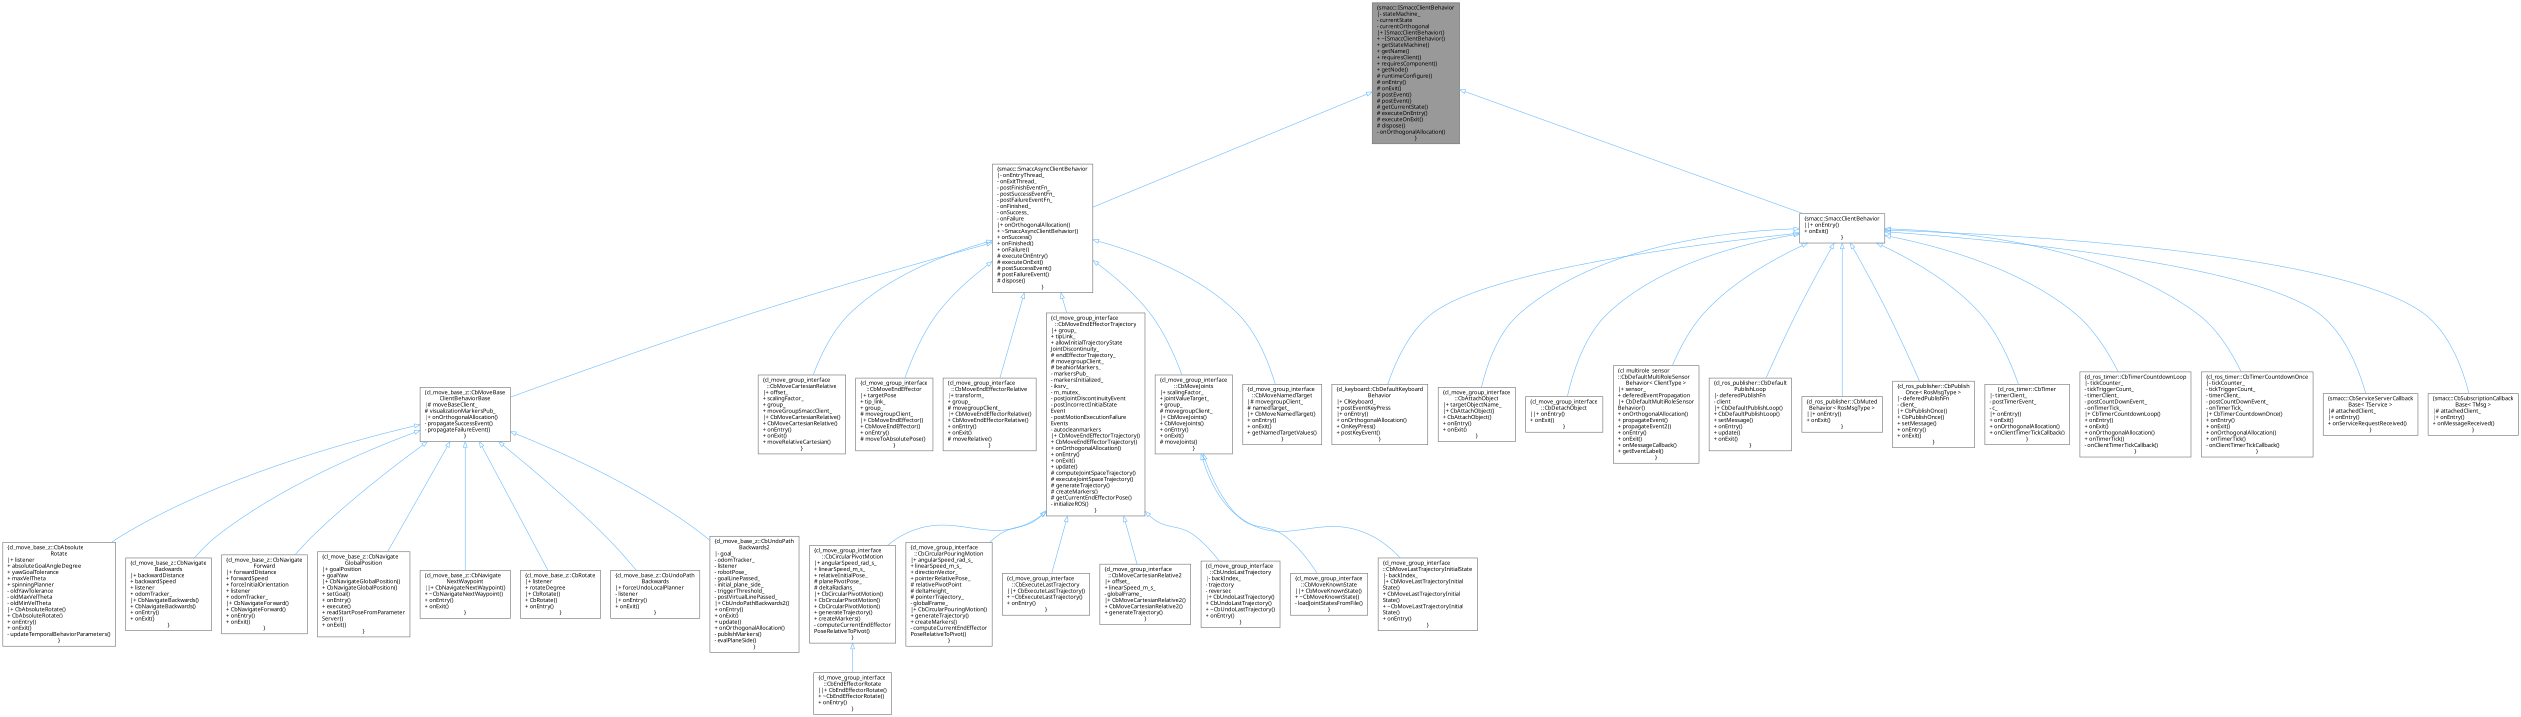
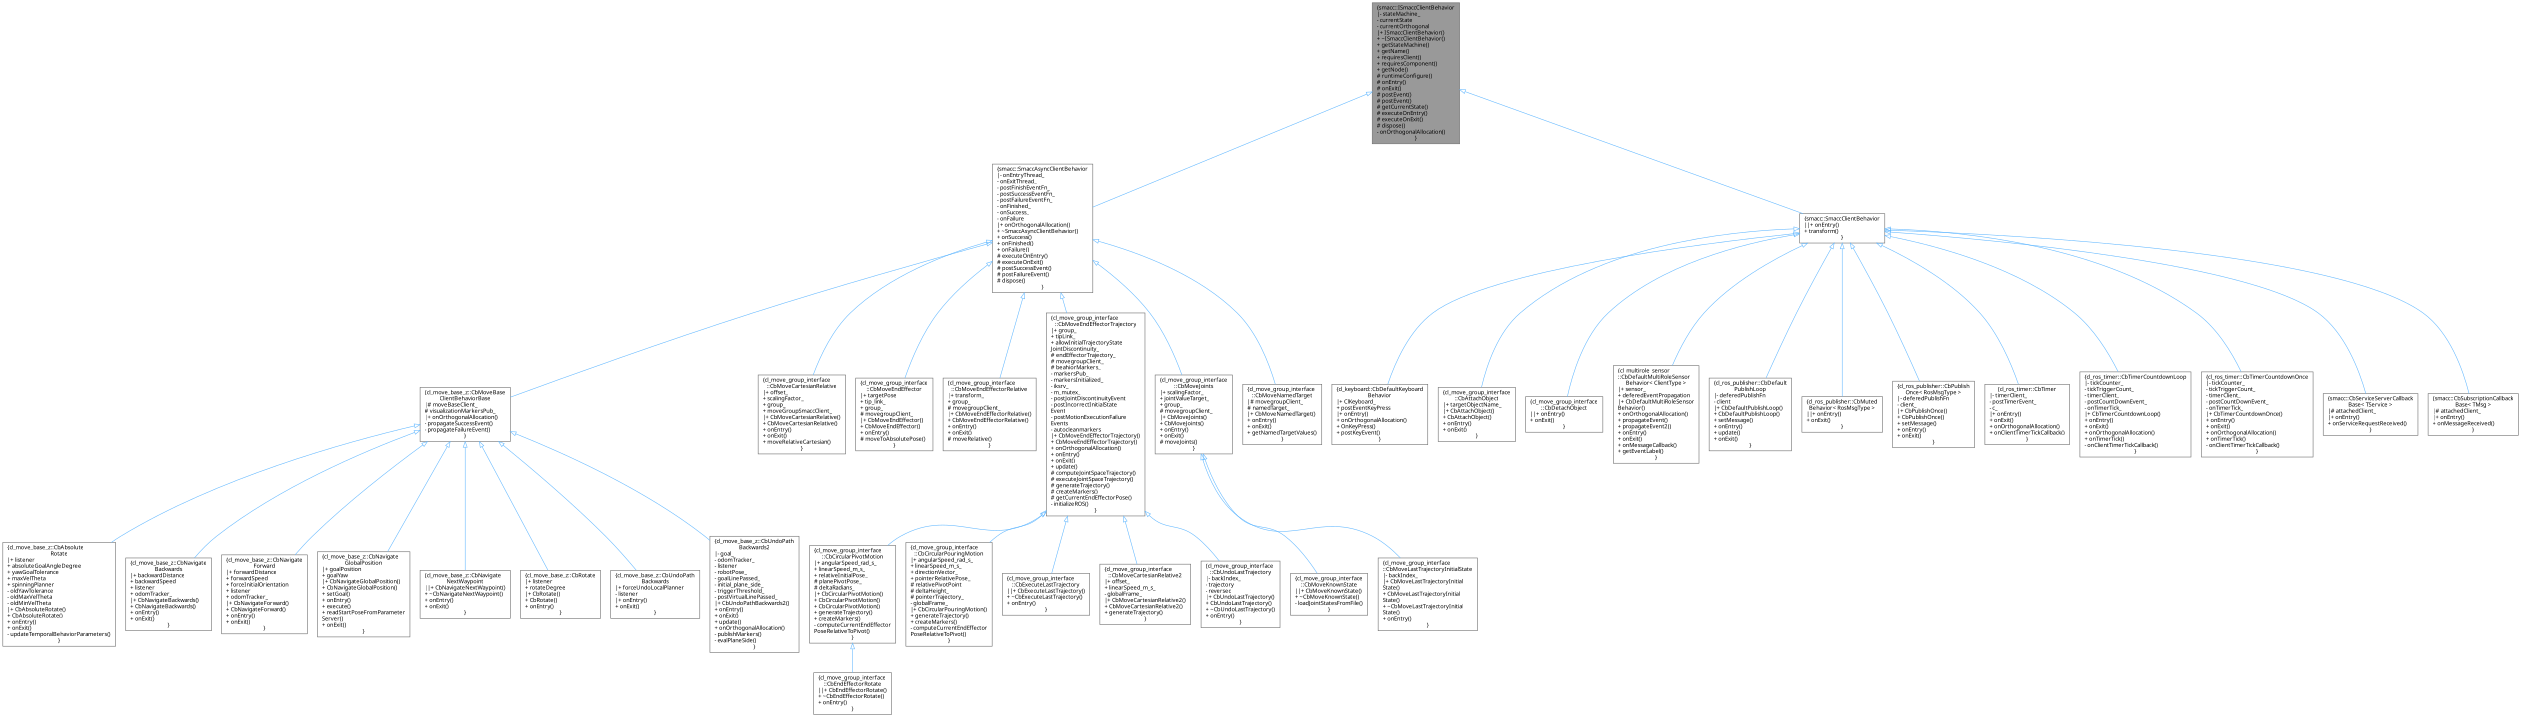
node "{smacc::SmaccClientBehavior ||+ onEntry() + onExit() }": label "{smacc::SmaccClientBehavior ||+ onEntry() + onExit() }" -> "{smacc::SmaccClientBehavior ||+ onEntry() + transform() }"
